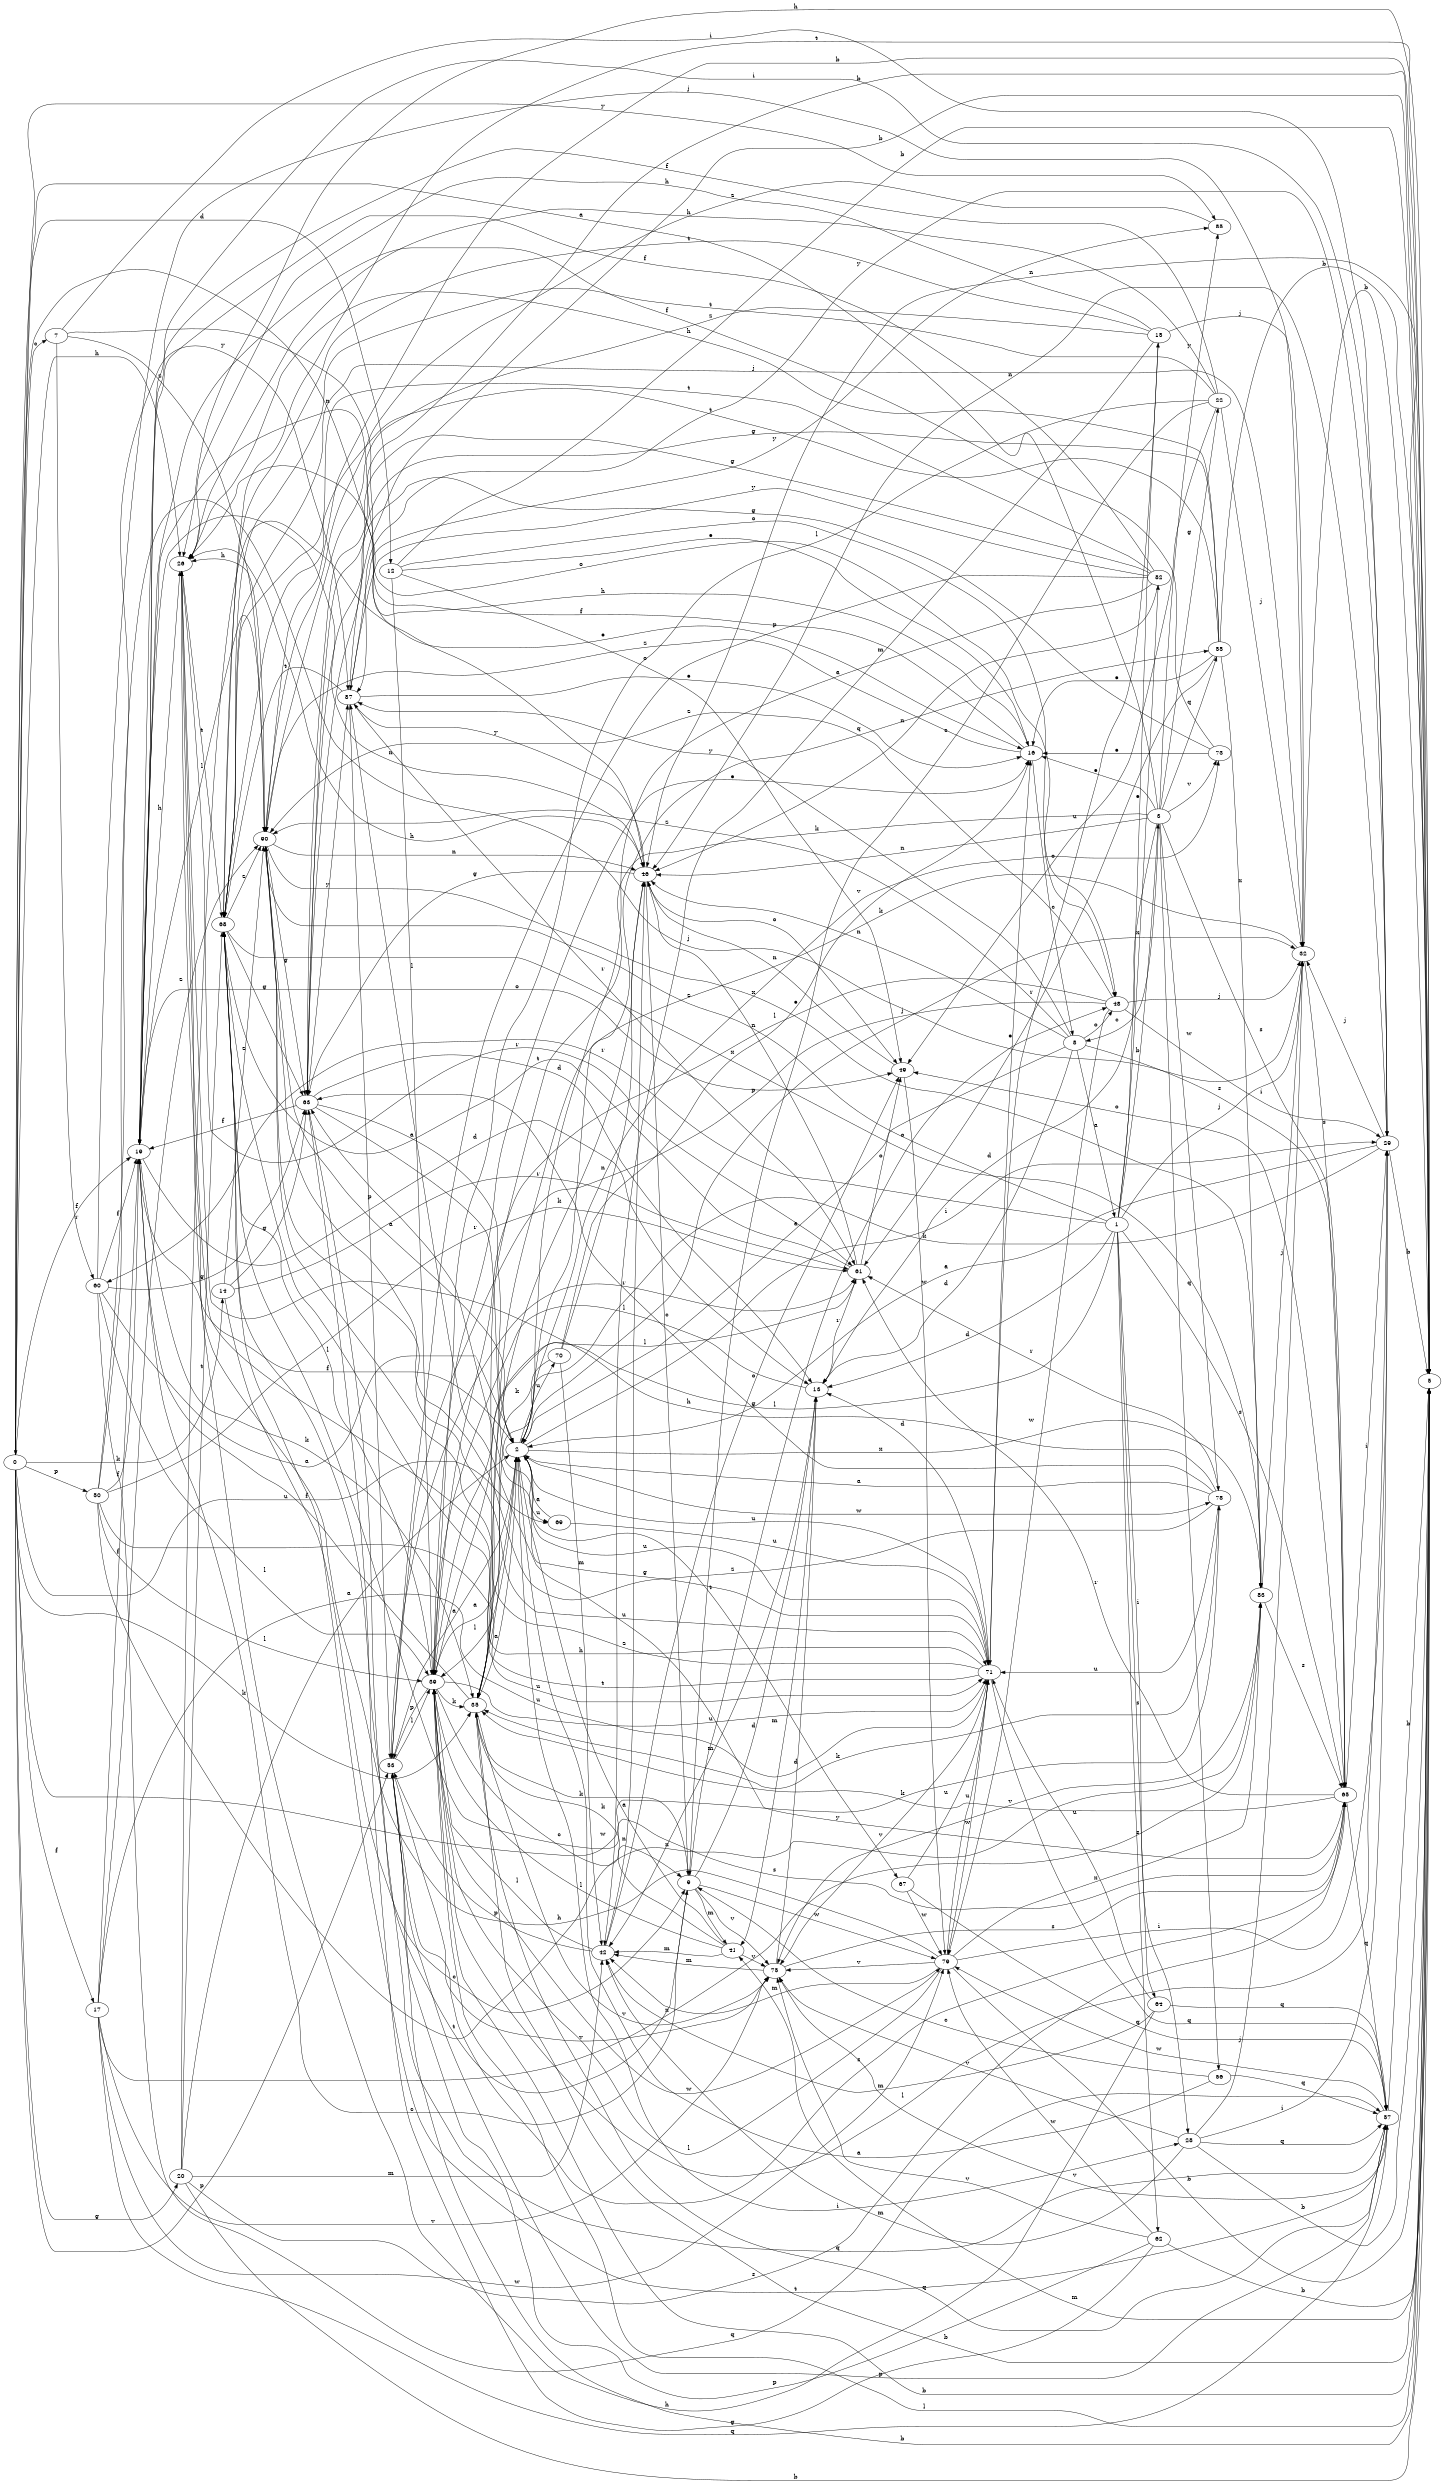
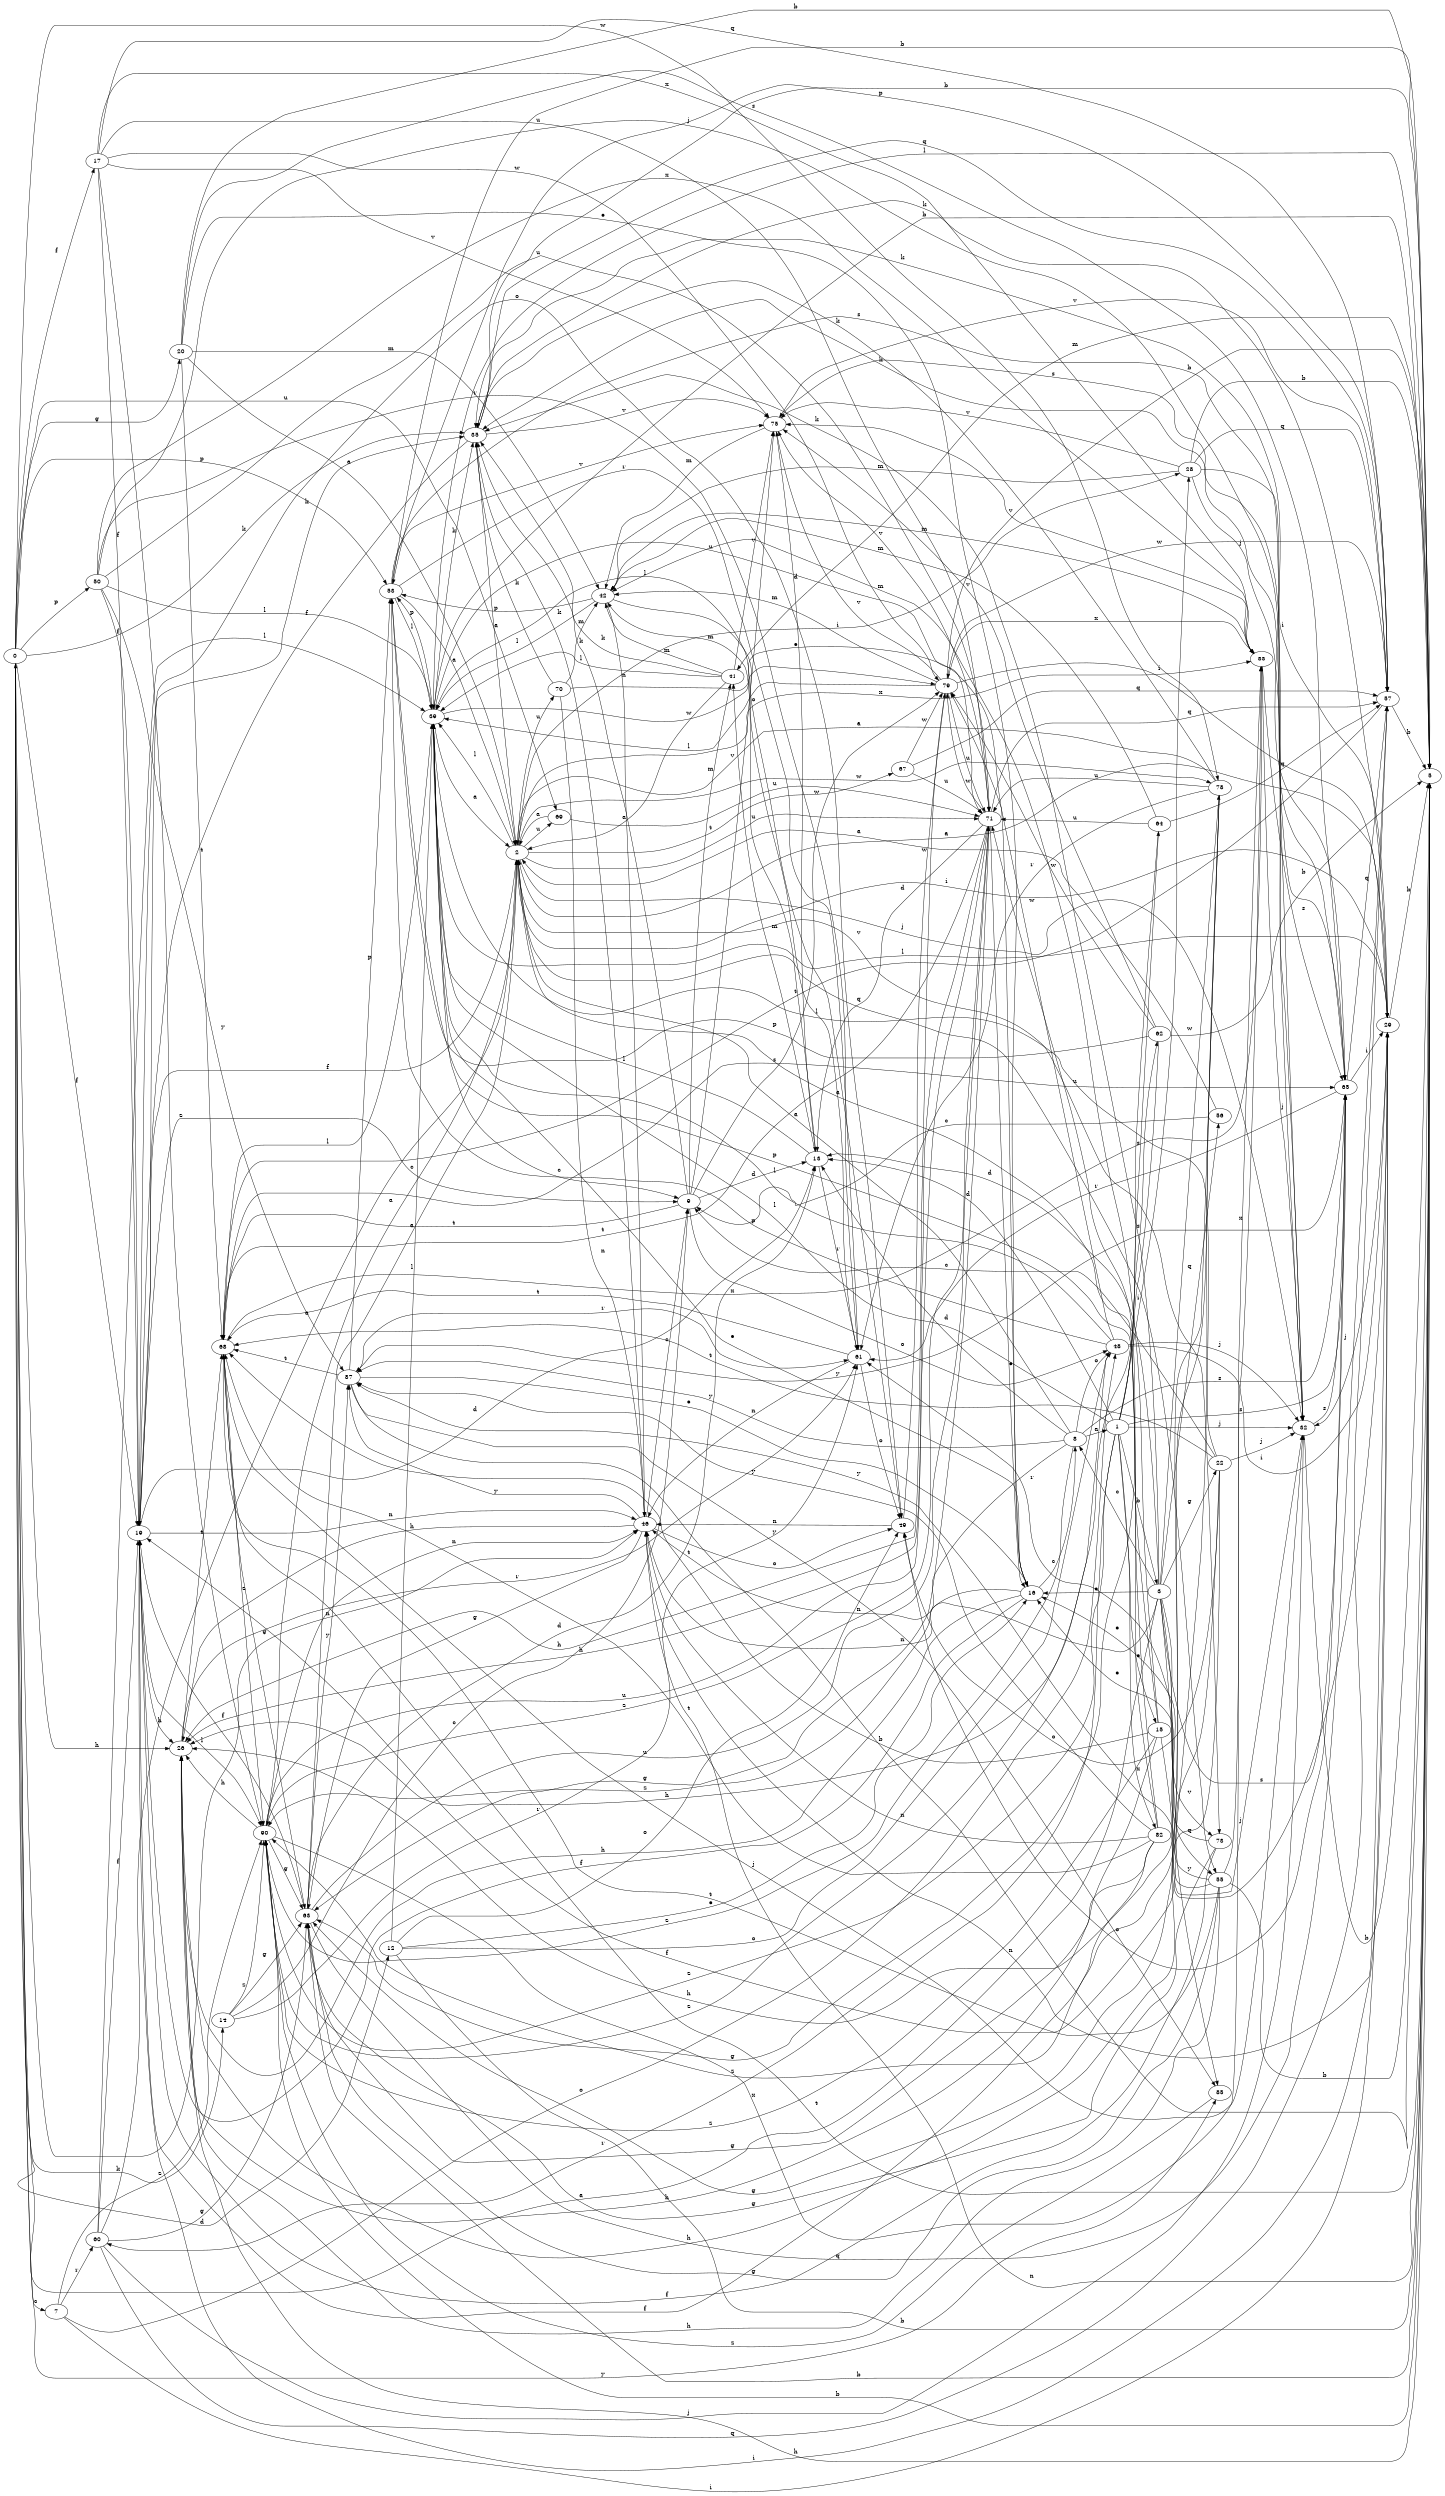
edge "83" -> "42": added, label "m"
edge "56" -> "57": removed, label "q"
